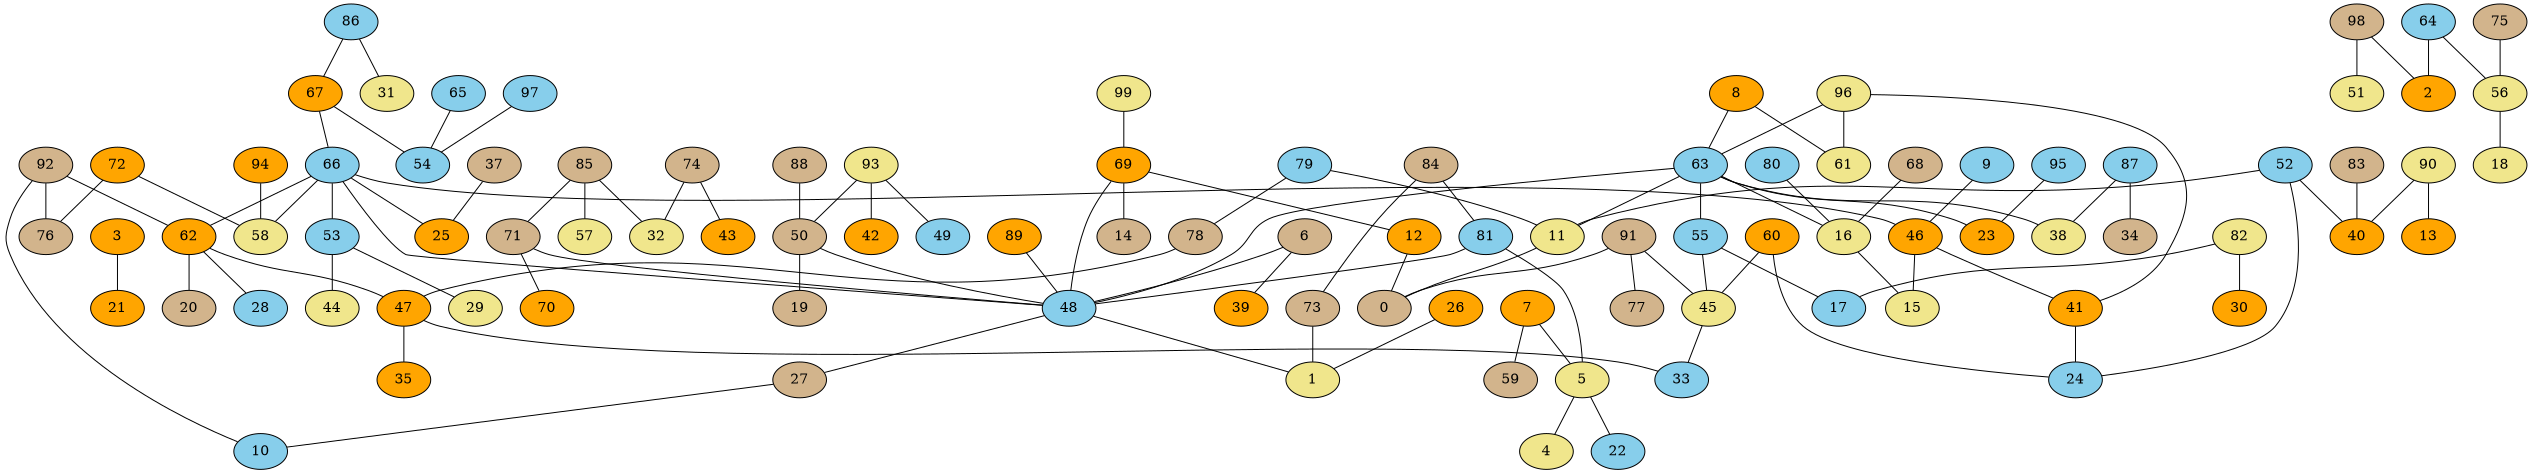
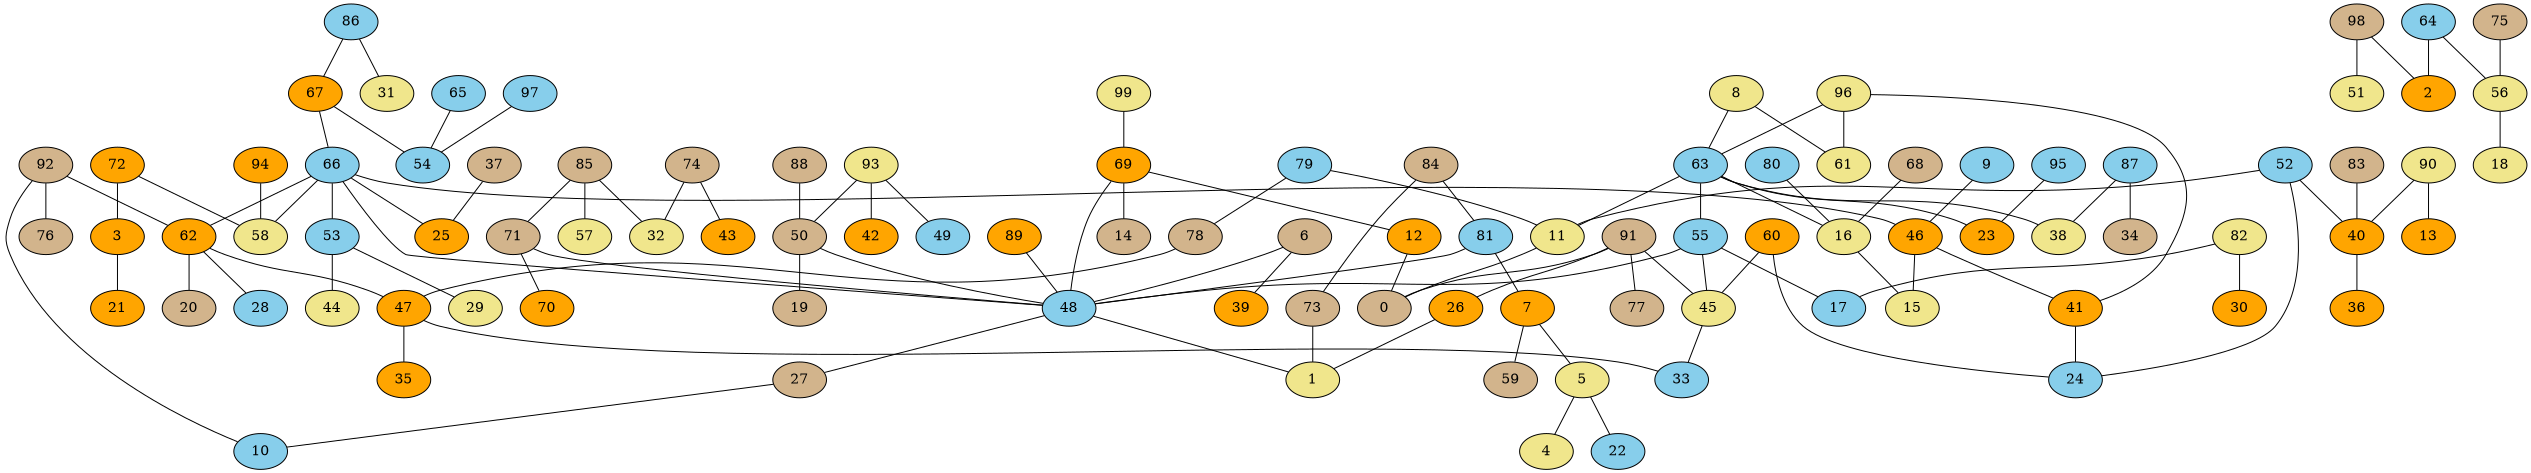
node "8": fillcolor orange -> khaki
edge "63" -- "48": now "55" -- "48"
edge "72" -- "76": now "72" -- "3"
edge "91" -- "26": added
edge "81" -- "5": now "81" -- "7"
node "36": added
